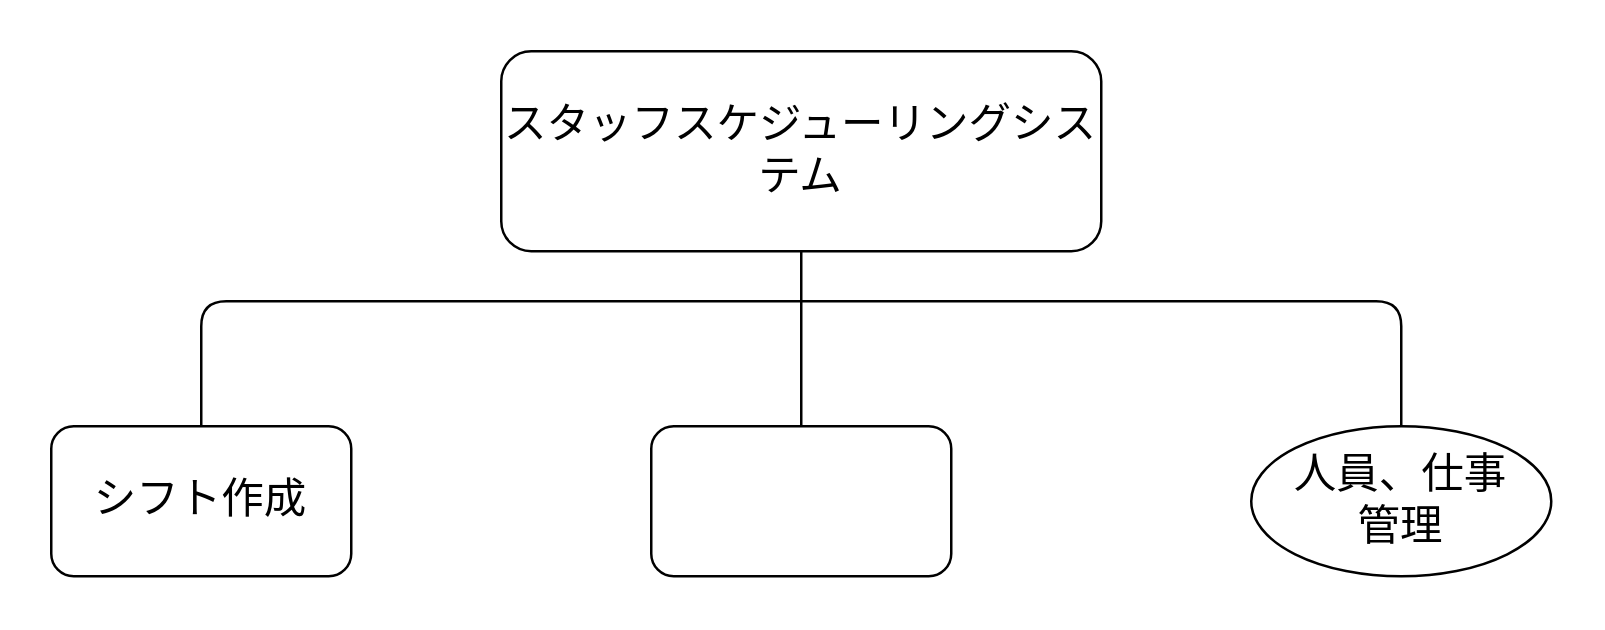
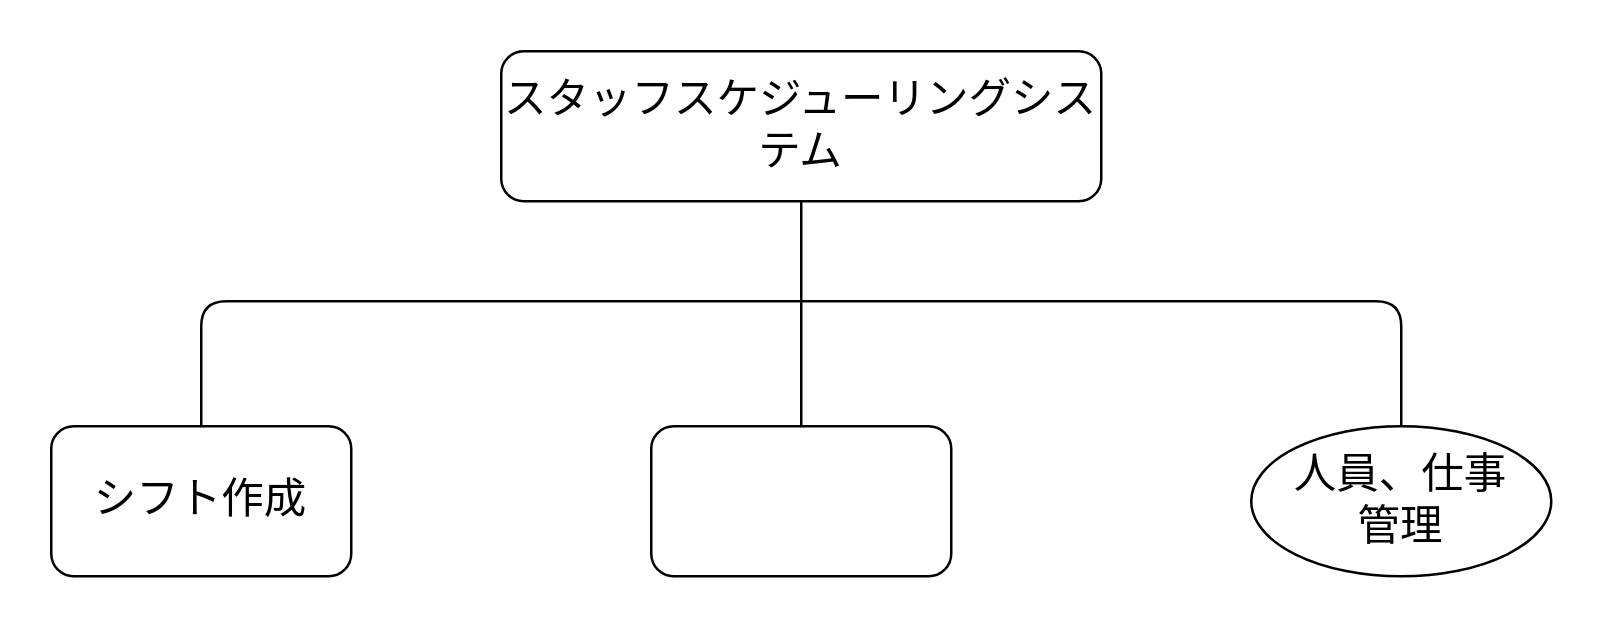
node "スタッフスケジューリングシステム": size 600x200 -> 600x150
